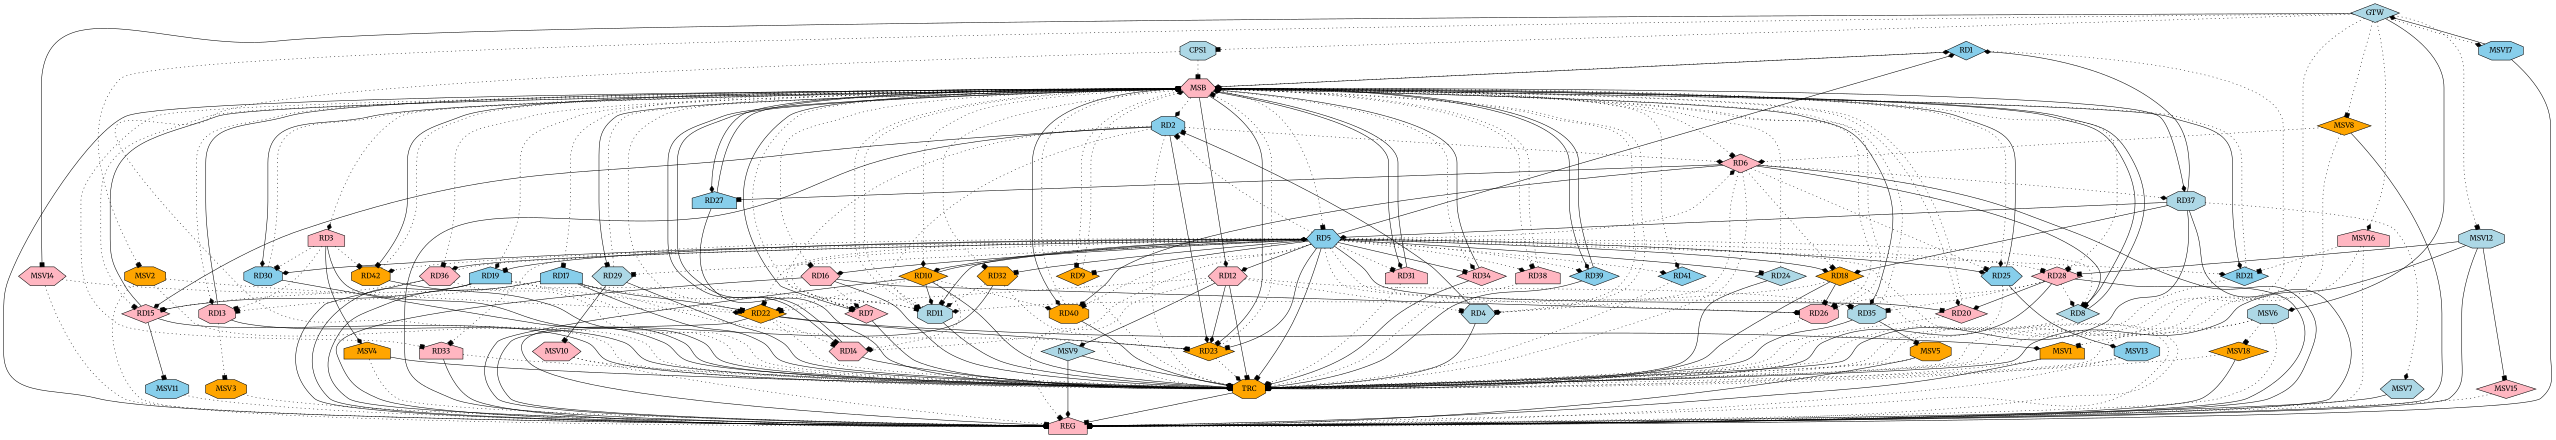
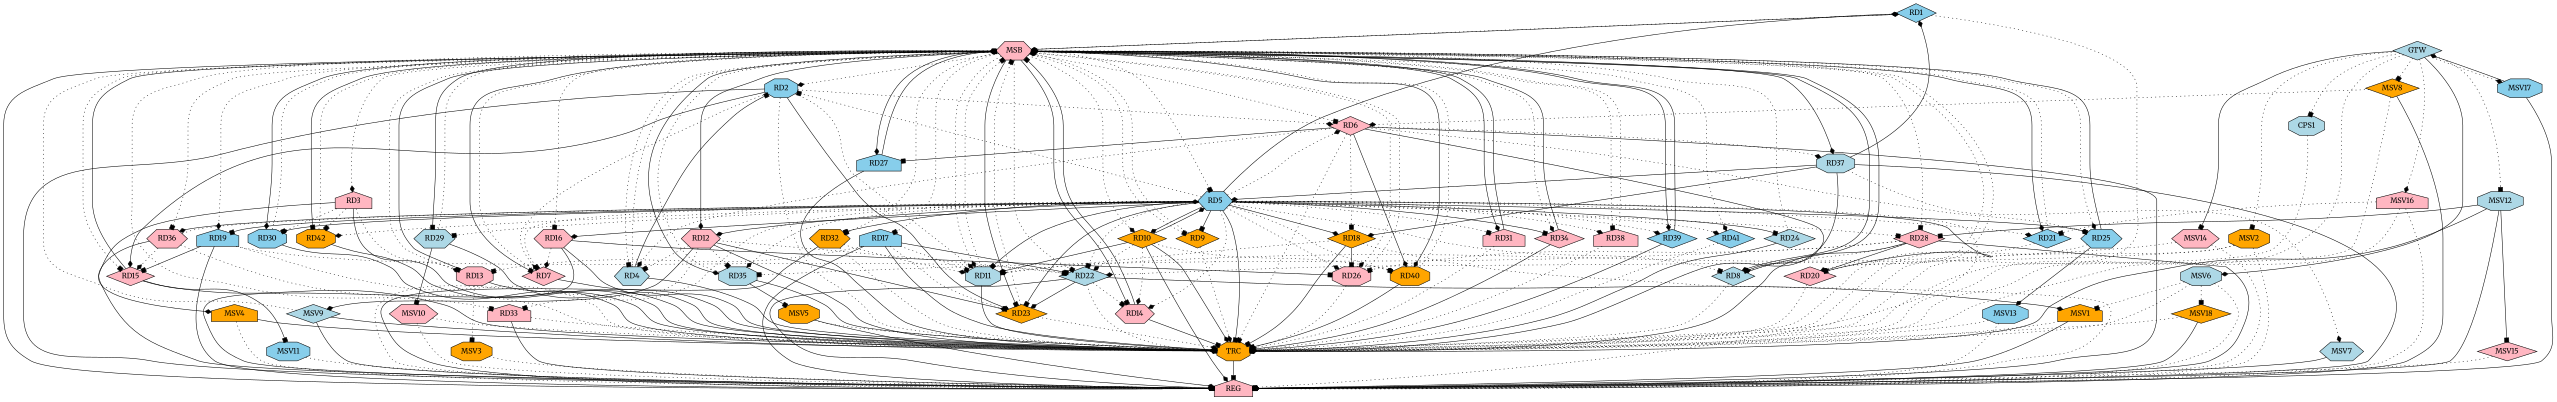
edge "CPS1" -> "MSB": now "MSV9" -> "MSB"
node "RD22": fillcolor orange -> lightblue
